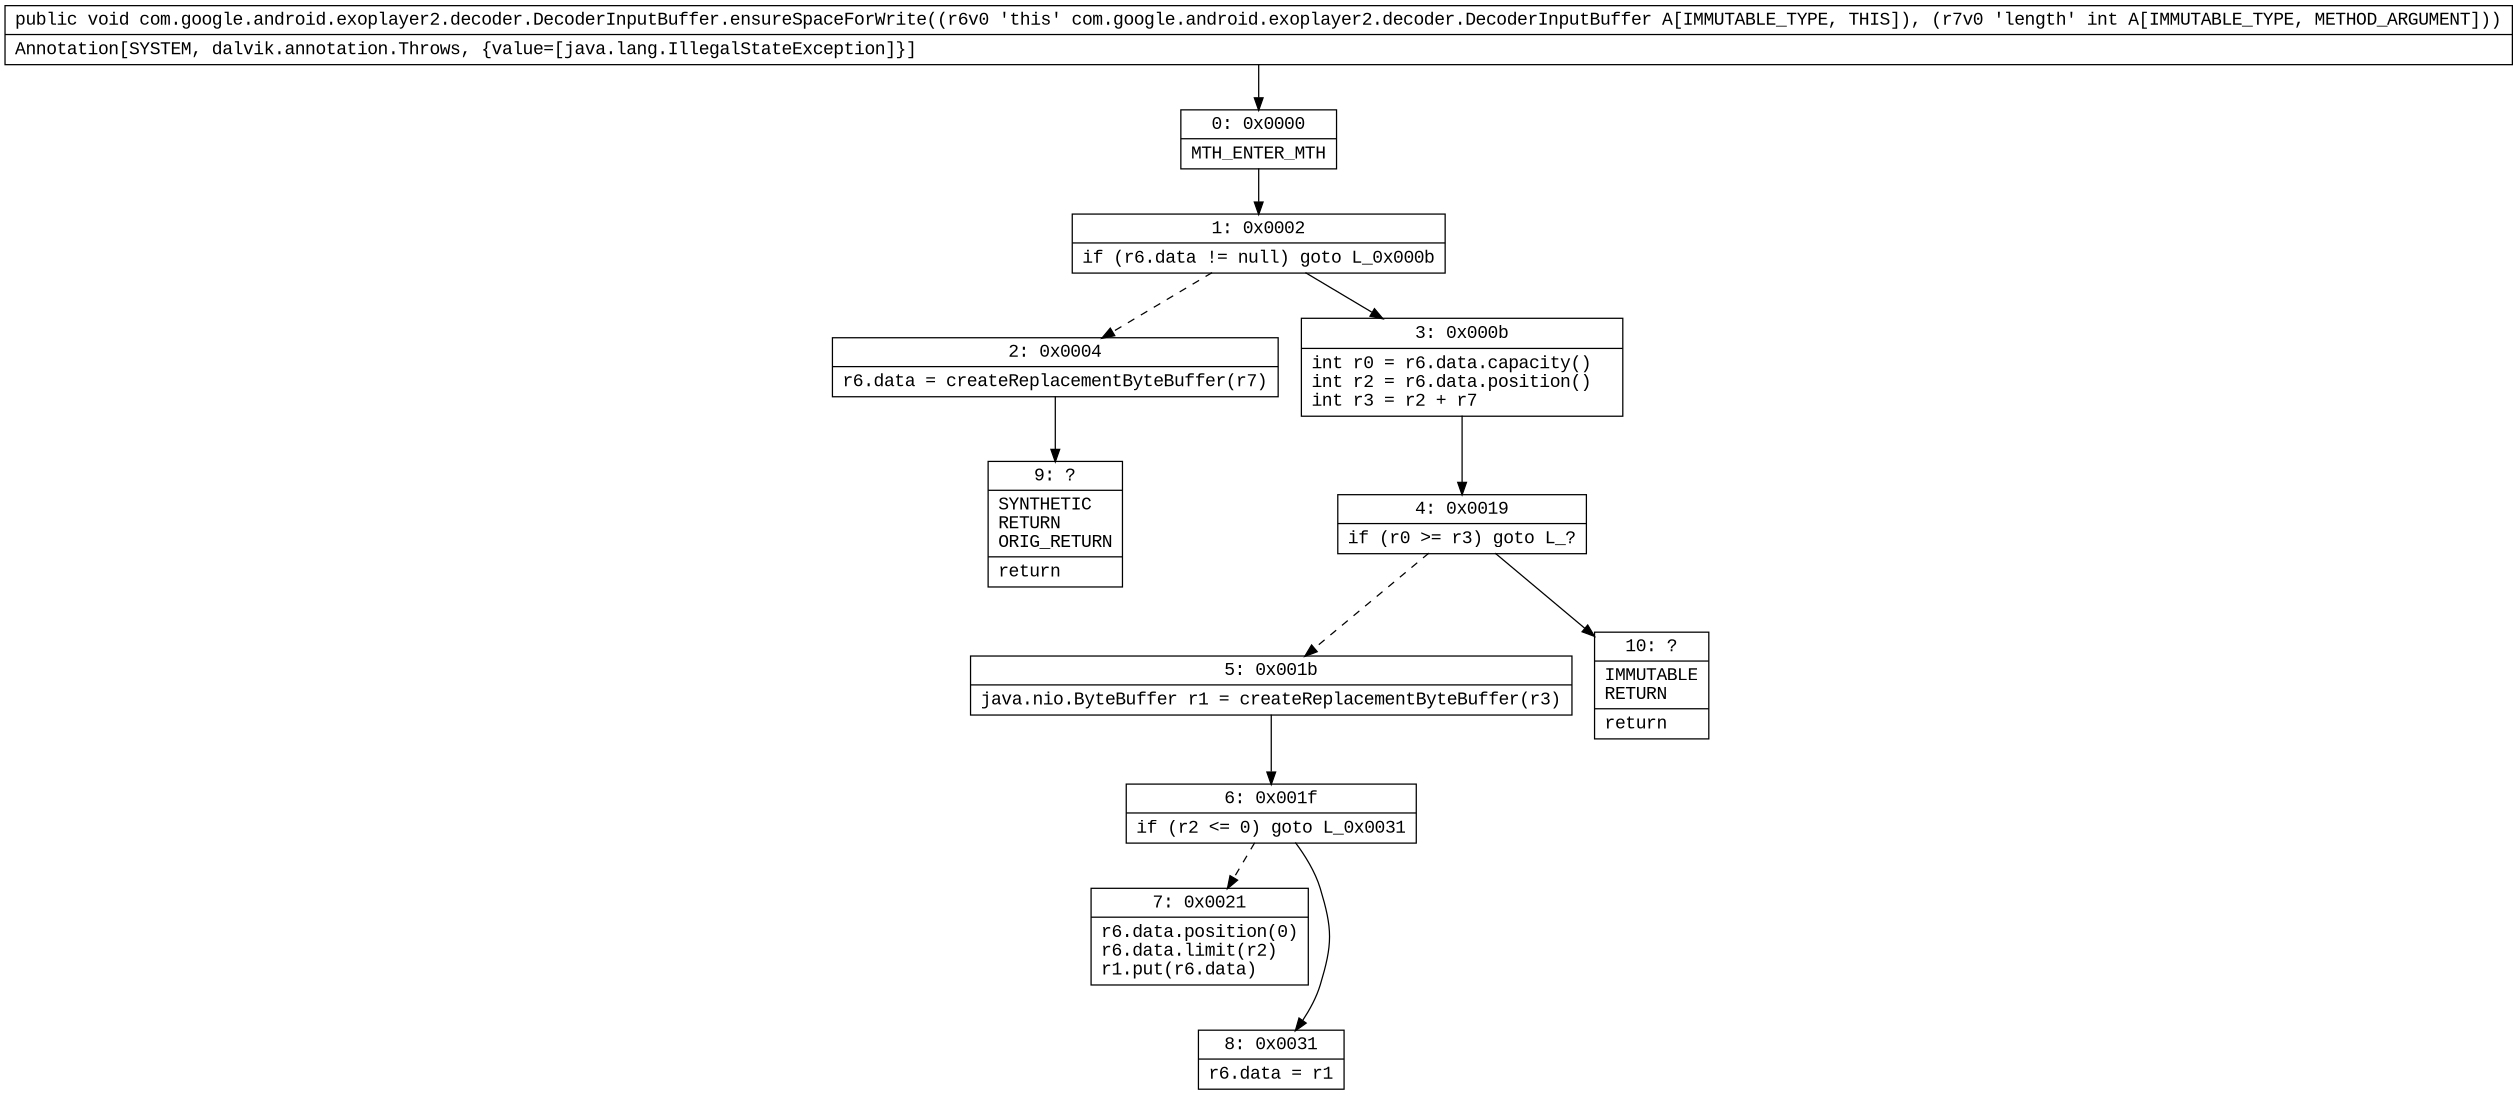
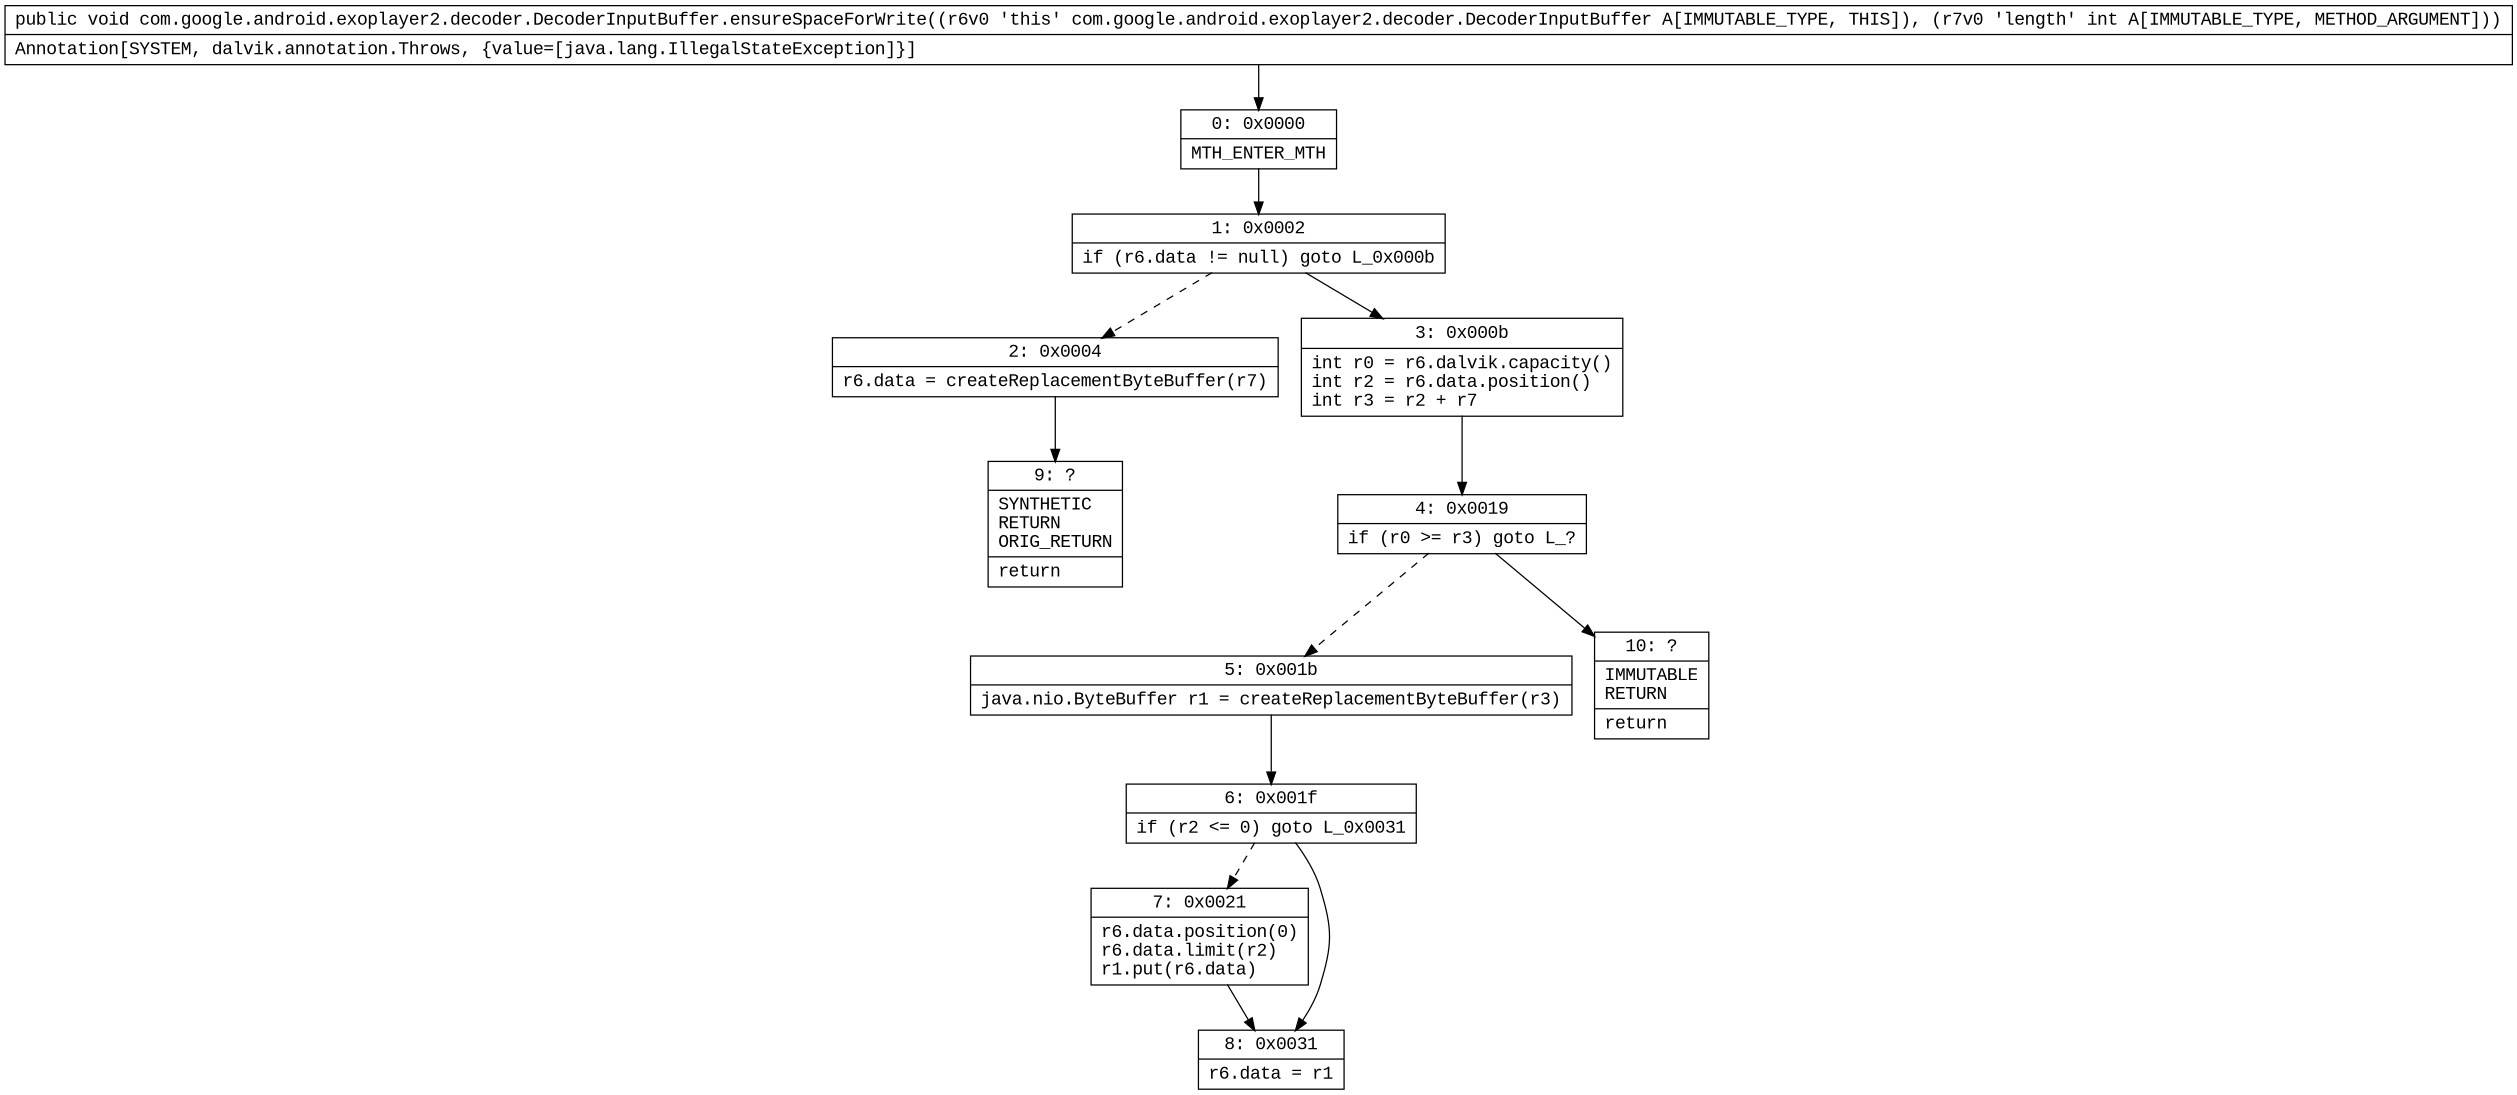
node "3: 0x000b": text "int r0 = r6.data.capacity()" -> "int r0 = r6.dalvik.capacity()"
edge "7: 0x0021" -> "8: 0x0031": added
